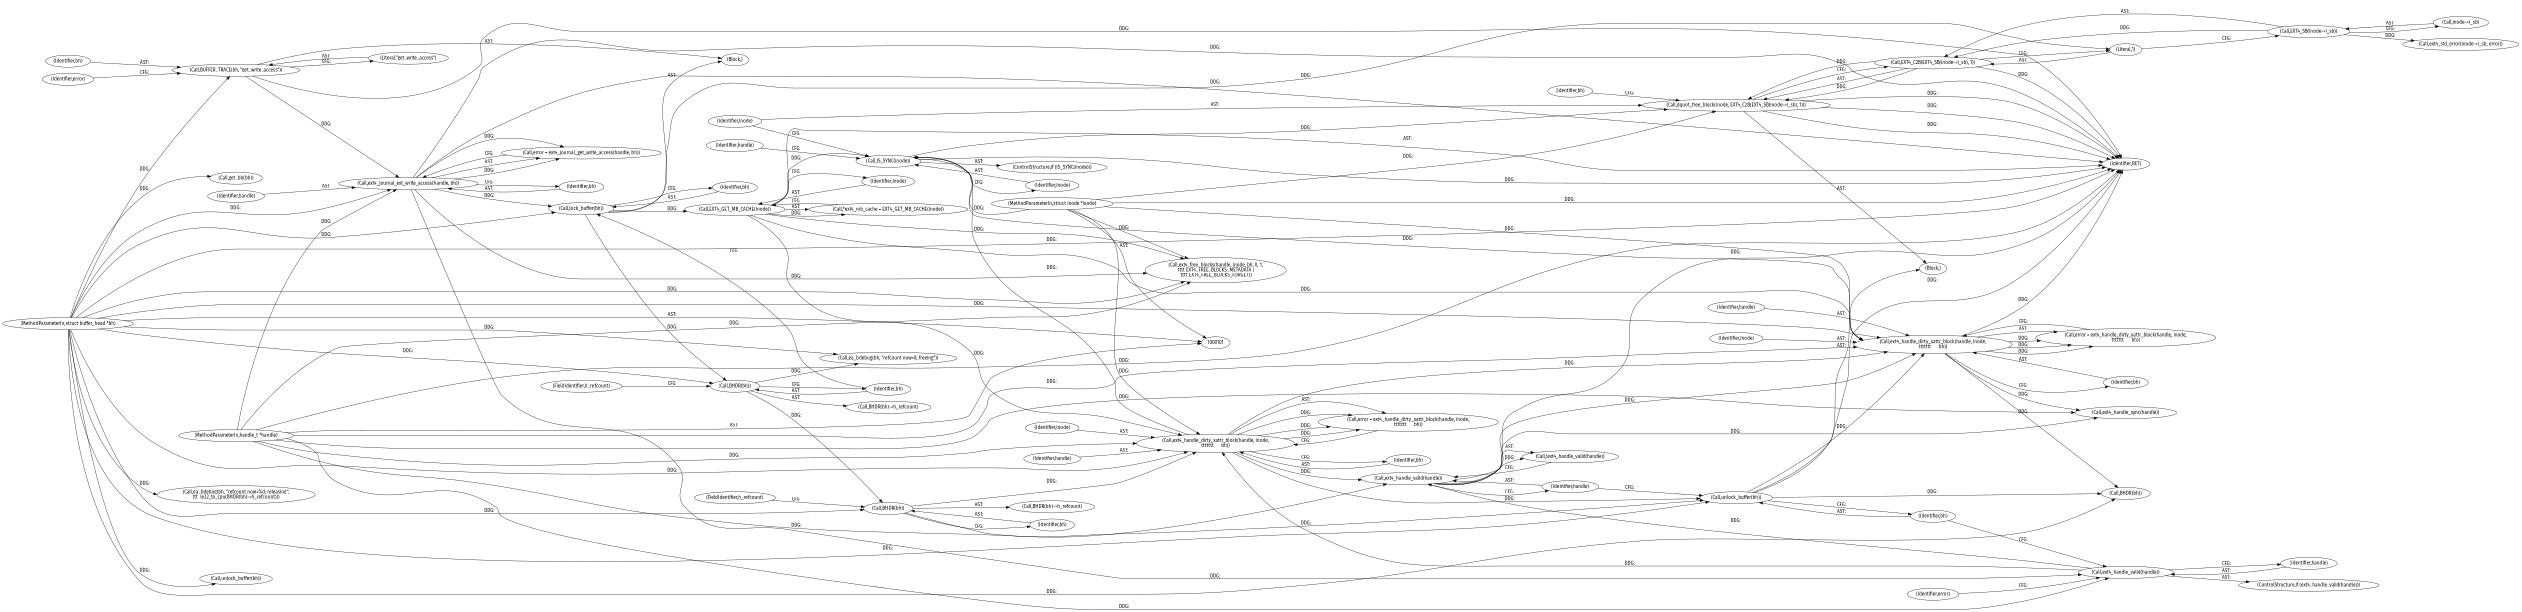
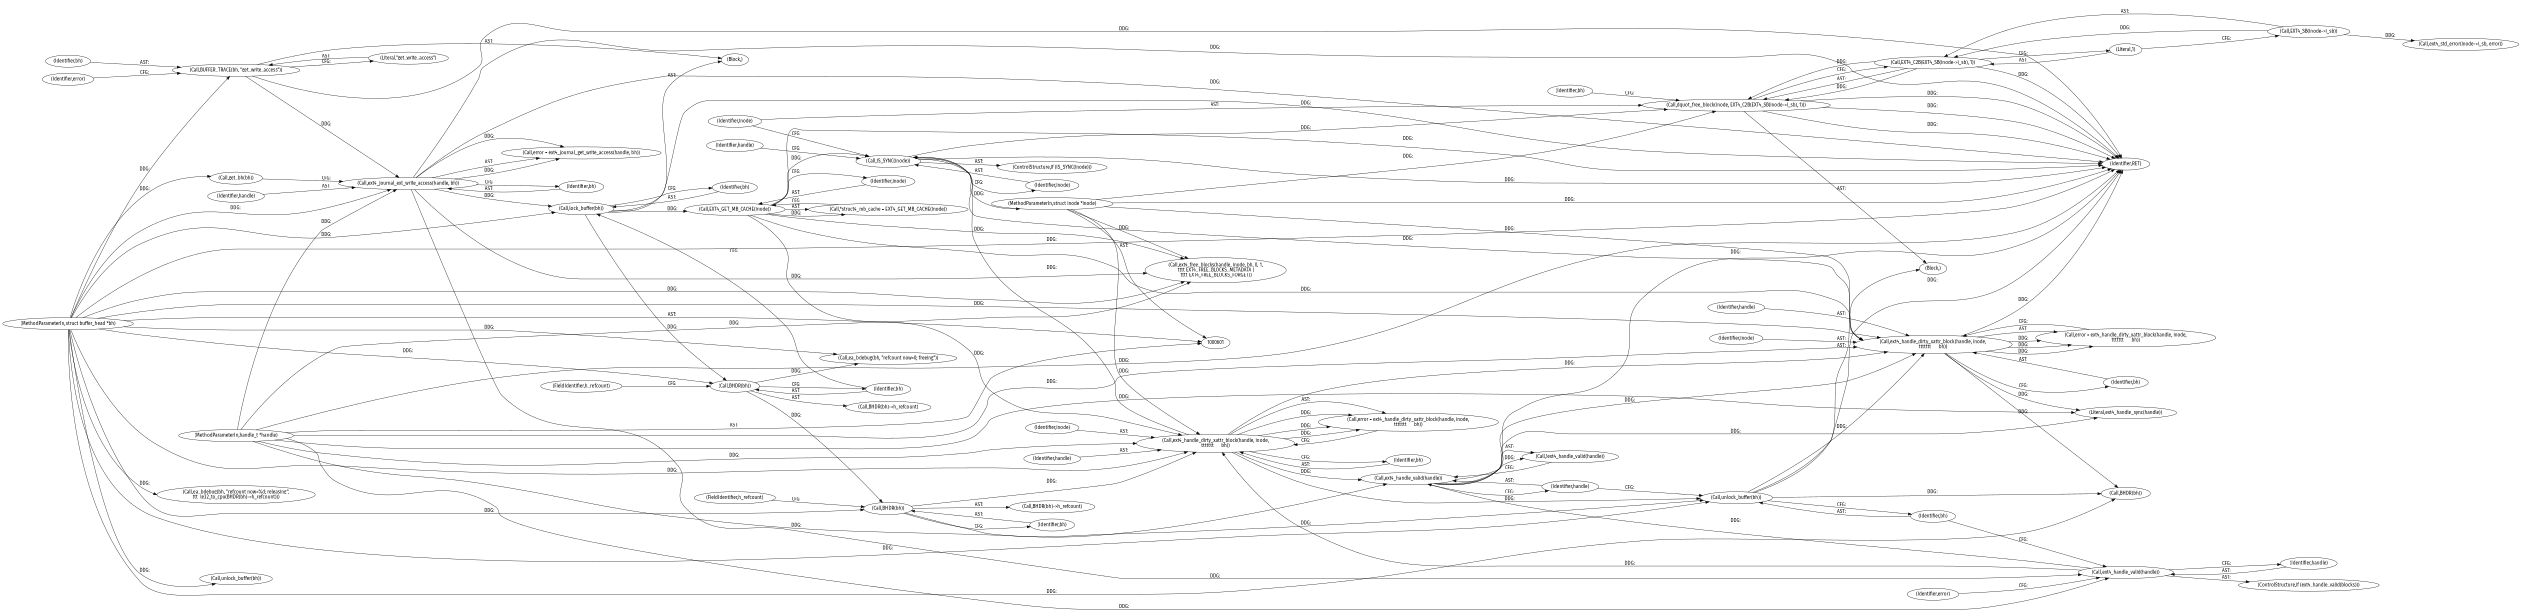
node "(Call,inode->i_sb)": removed
edge "(Call,lock_buffer(bh))" -> "(Literal,1)": now "(Call,lock_buffer(bh))" -> "(Identifier,RET)"
edge "(Call,EXT4_GET_MB_CACHE(inode))" -> "(Identifier,RET)": label "AST: " -> "DDG: "
edge "(Call,error = ext4_journal_get_write_access(handle, bh))" -> "(Call,ext4_journal_ext_write_access(handle, bh))": now "(Call,get_bh(bh))" -> "(Call,ext4_journal_ext_write_access(handle, bh))"
node "(Call,*ext4_mb_cache = EXT4_GET_MB_CACHE(inode))": label "(Call,*ext4_mb_cache = EXT4_GET_MB_CACHE(inode))" -> "(Call,*struct4_mb_cache = EXT4_GET_MB_CACHE(inode))"
edge "(MethodParameterIn,struct inode *inode)" -> "(Call,IS_SYNC(inode))": reversed
node "1000101": label "1000101" -> "1000601"
node "(Call,ext4_handle_sync(handle))": label "(Call,ext4_handle_sync(handle))" -> "(Literal,ext4_handle_sync(handle))"
node "(ControlStructure,if (ext4_handle_valid(handle)))": label "(ControlStructure,if (ext4_handle_valid(handle)))" -> "(ControlStructure,if (ext4_handle_valid(blocks)))"
